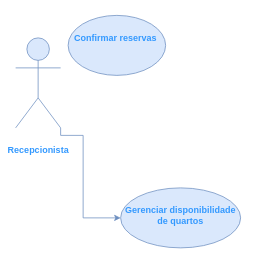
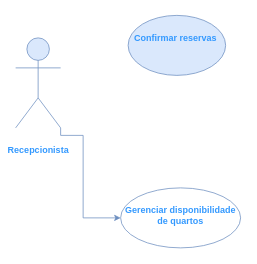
node "Confirmar reservas": moved (117, 45) -> (177, 45)
node "Gerenciar disponibilidade de quartos": fillcolor #dae8fc -> #ffffff
